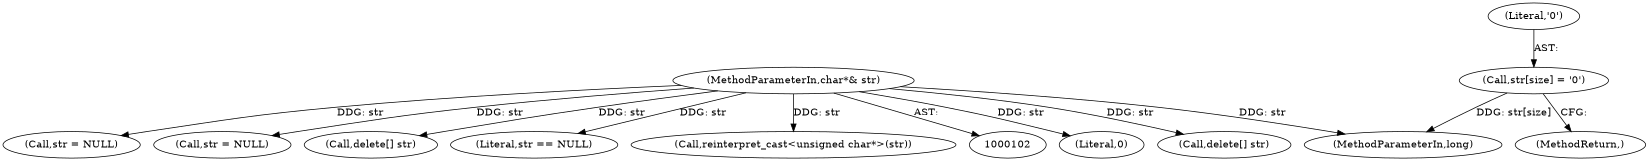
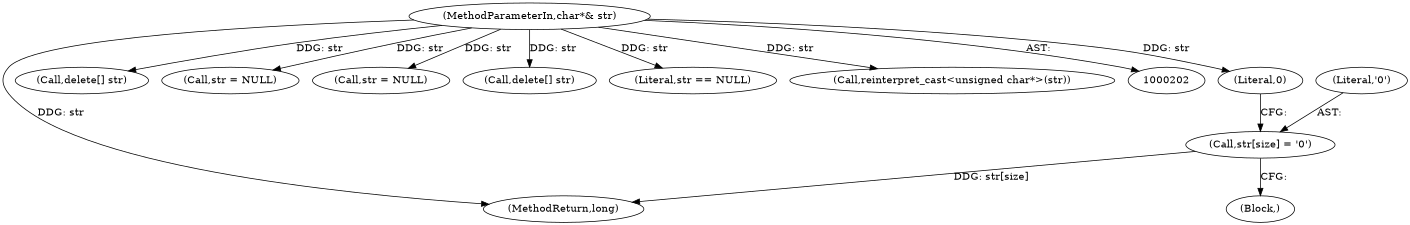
edge "(Literal,0)" -> "(Call,str[size] = '0')": added, label "CFG:"
node "1000102": label "1000102" -> "1000202"
node "(MethodParameterIn,long)": label "(MethodParameterIn,long)" -> "(MethodReturn,long)"
node "(MethodReturn,)": label "(MethodReturn,)" -> "(Block,)"
